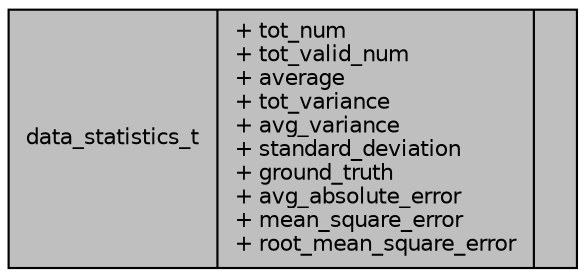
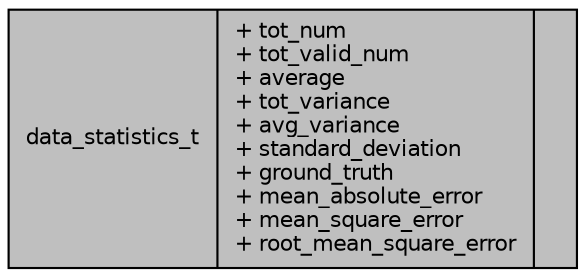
node "data_statistics_t": text "+ avg_absolute_error" -> "+ mean_absolute_error"
